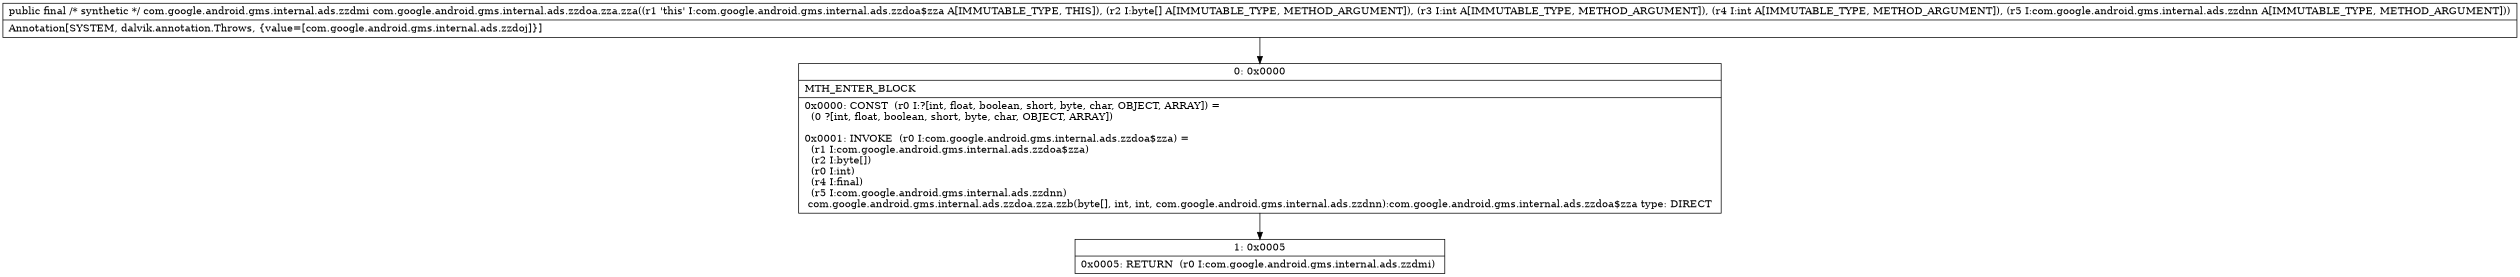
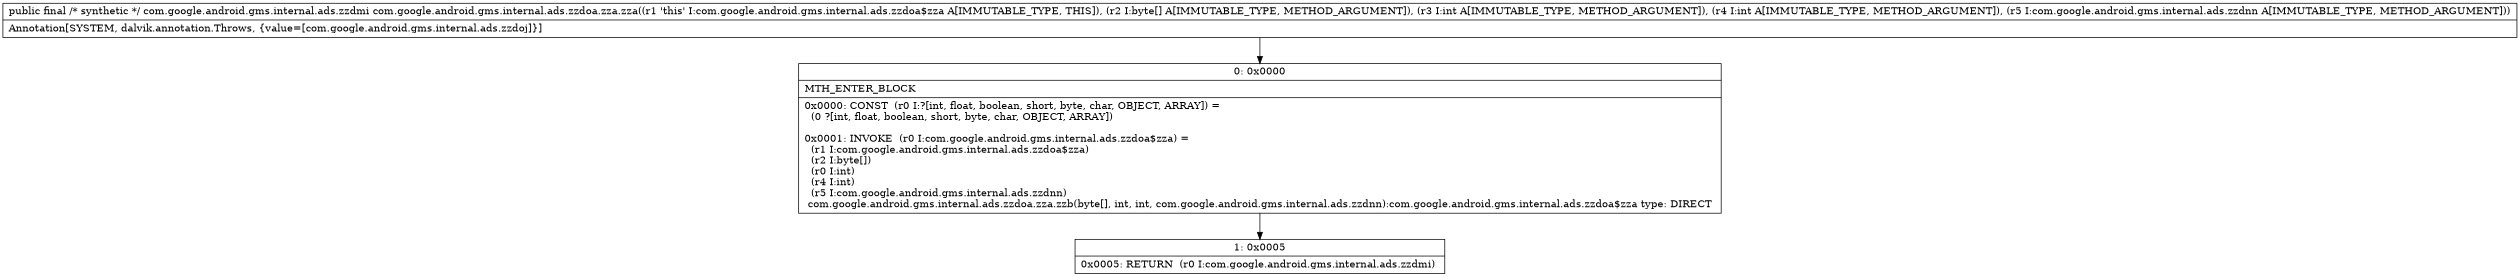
node "0: 0x0000": text "(r4 I:final)" -> "(r4 I:int)"
